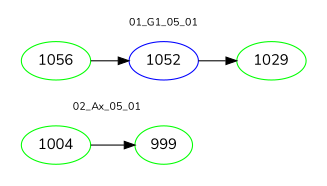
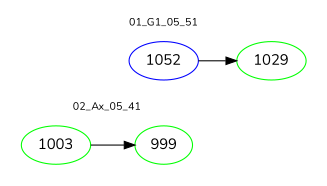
cluster "01_G1_05_01": label "01_G1_05_01" -> "01_G1_05_51"
node "1056": removed
cluster "02_Ax_05_01": label "02_Ax_05_01" -> "02_Ax_05_41"
node "1004": label "1004" -> "1003"
